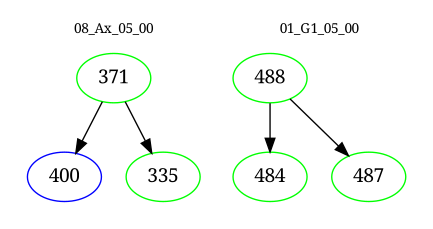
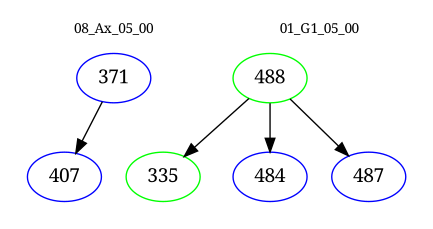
node "371": color green -> blue
edge "371" -> "335": now "488" -> "335"
node "400": label "400" -> "407"
node "484": color green -> blue
node "487": color green -> blue
